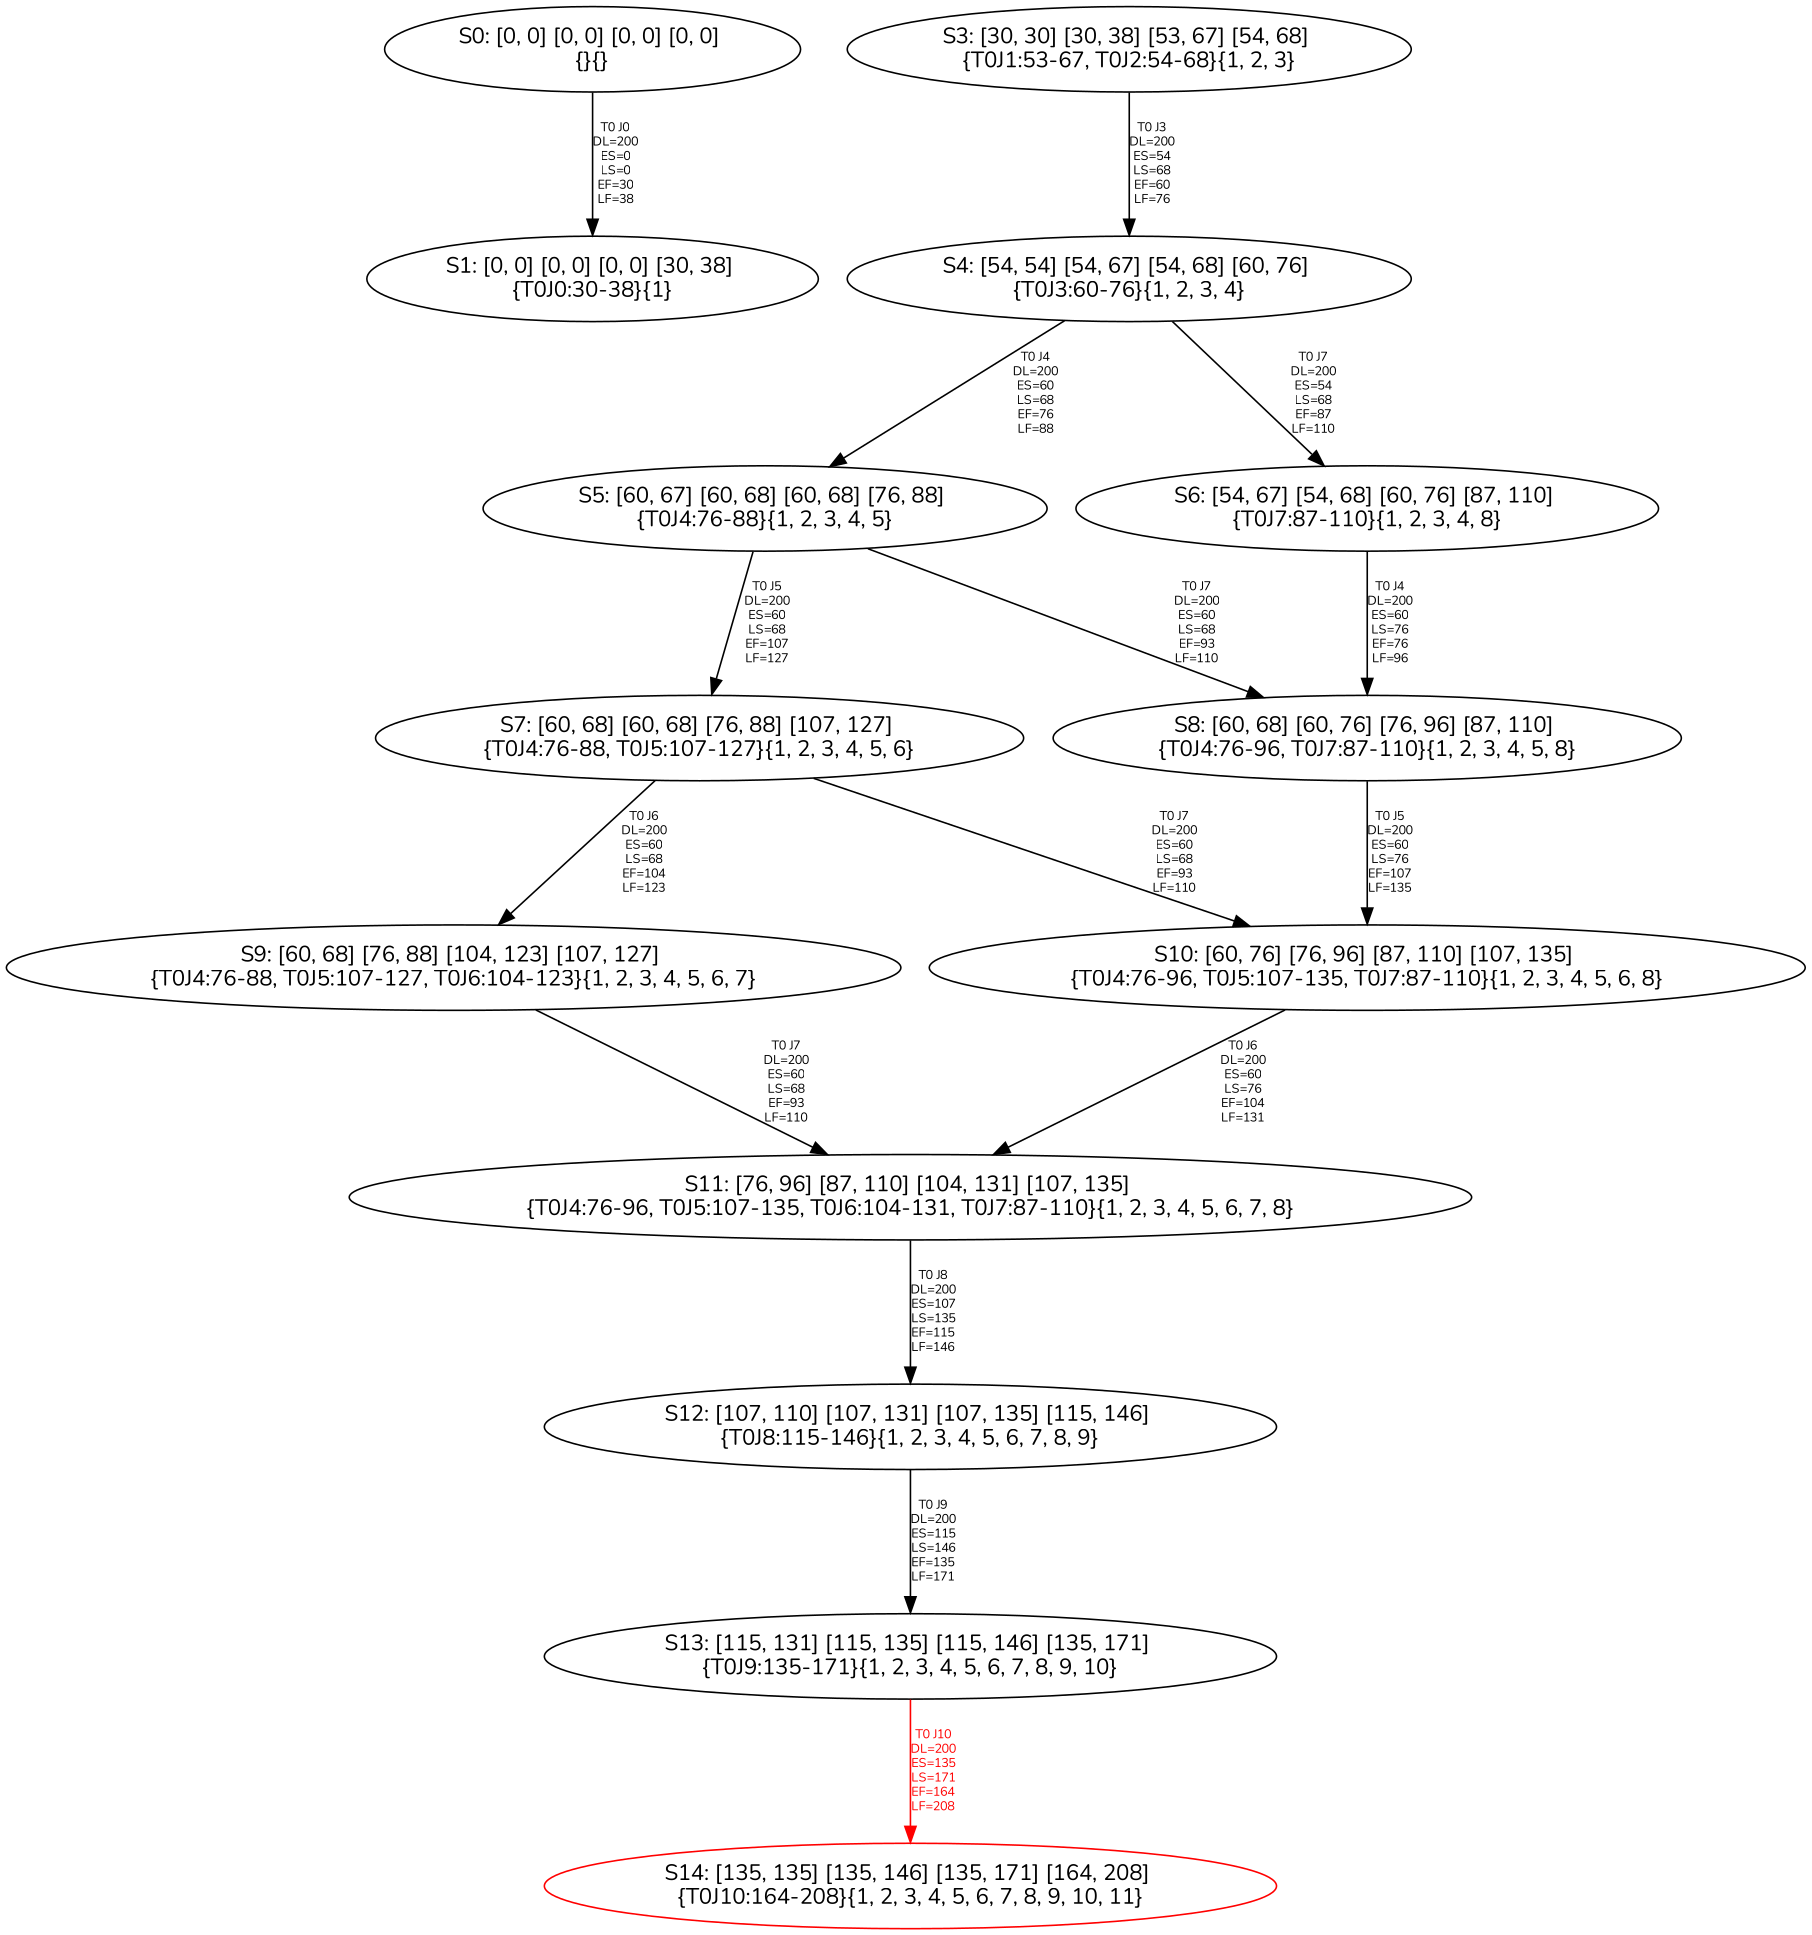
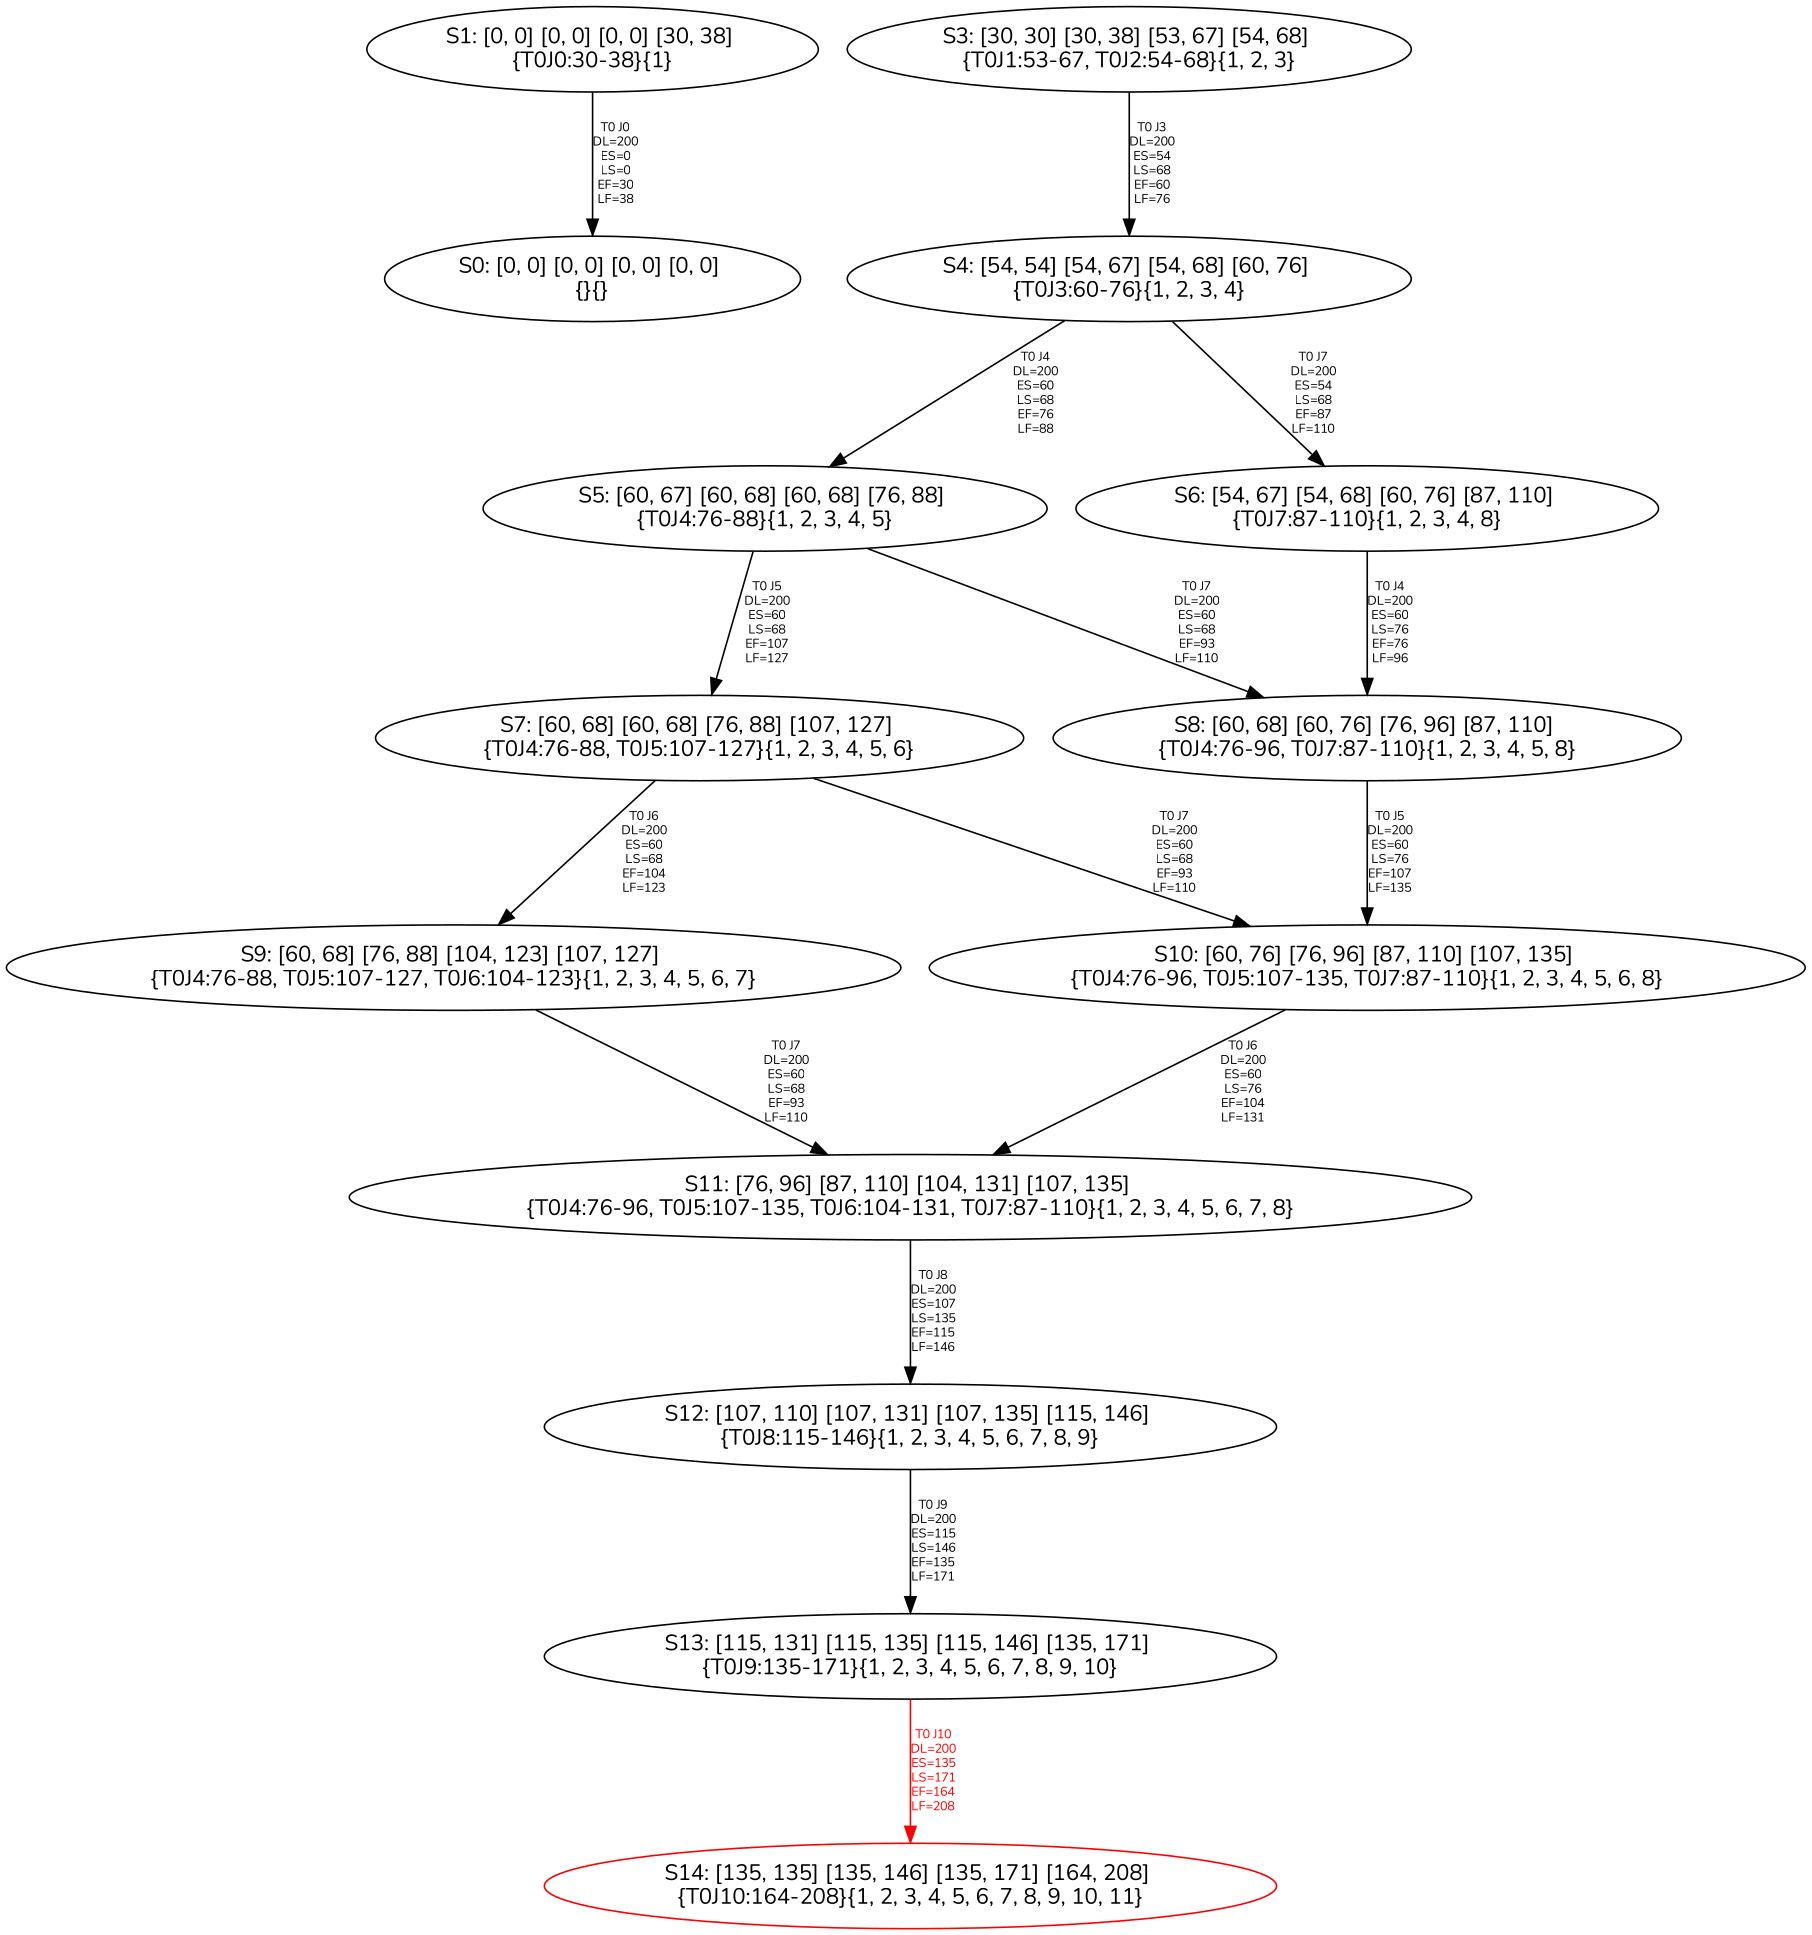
edge "S0: [0, 0] [0, 0] [0, 0] [0, 0] {}{}" -> "S1: [0, 0] [0, 0] [0, 0] [30, 38] {T0J0:30-38}{1}": reversed
